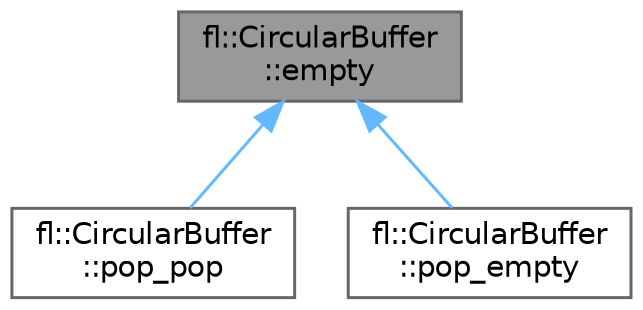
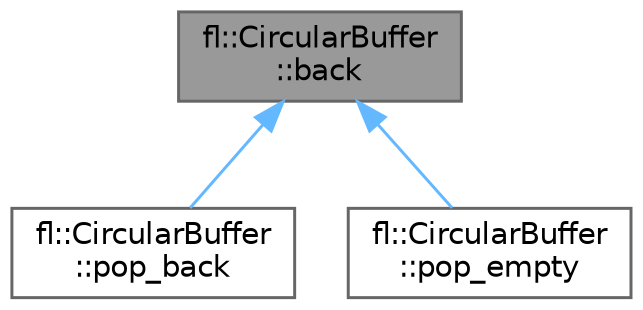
node "fl::CircularBuffer ::empty": label "fl::CircularBuffer ::empty" -> "fl::CircularBuffer ::back"
node "fl::CircularBuffer ::pop_pop": label "fl::CircularBuffer ::pop_pop" -> "fl::CircularBuffer ::pop_back"
